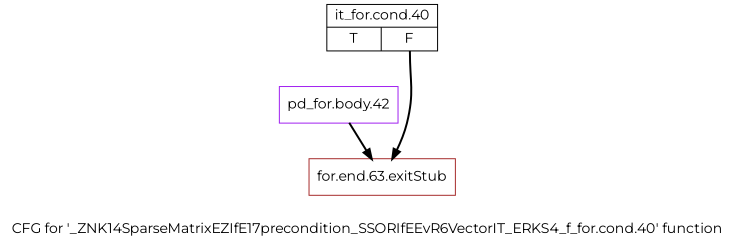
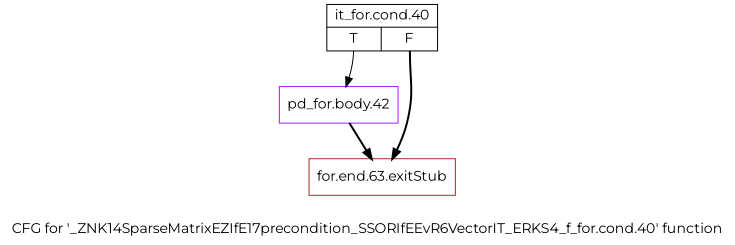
edge "it_for.cond.40" -> "pd_for.body.42": added
